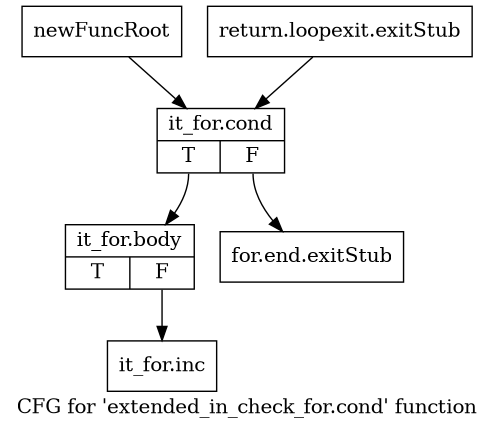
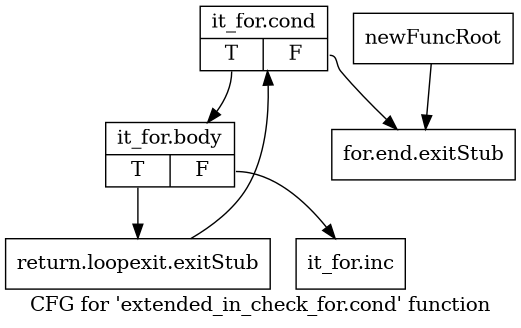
edge "newFuncRoot" -> "it_for.cond": now "newFuncRoot" -> "for.end.exitStub"
edge "it_for.body" -> "return.loopexit.exitStub": added
